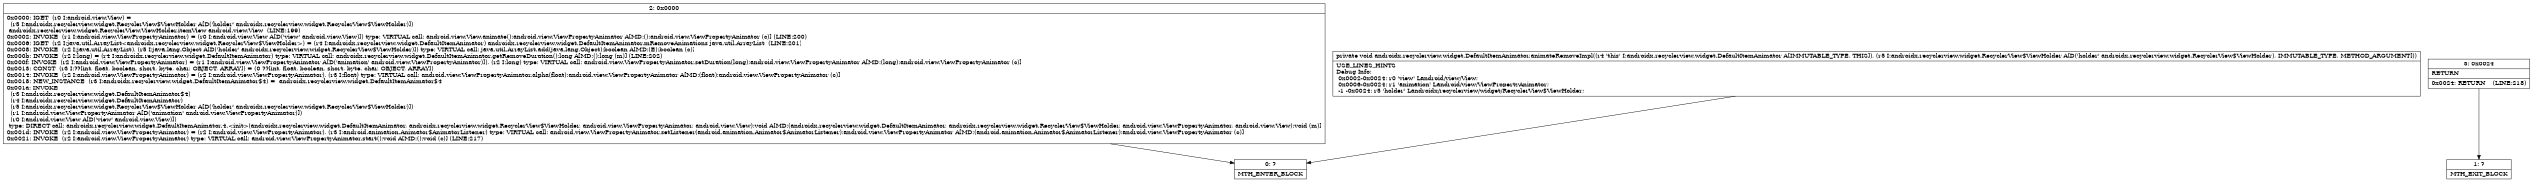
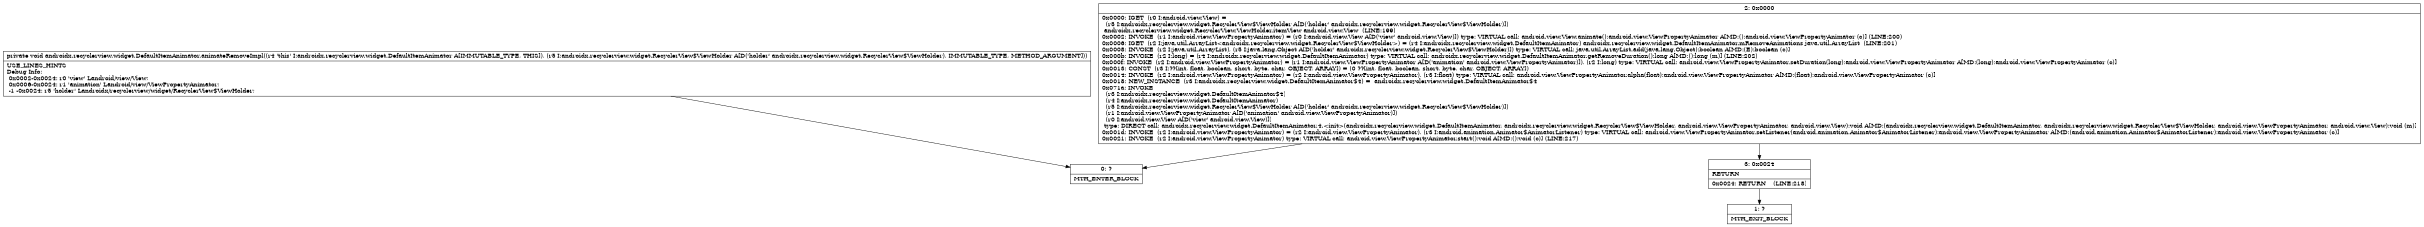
node "2: 0x0000": text "0x001a: INVOKE" -> "0x071a: INVOKE"
edge "2: 0x0000" -> "3: 0x0024": added
